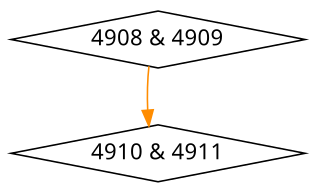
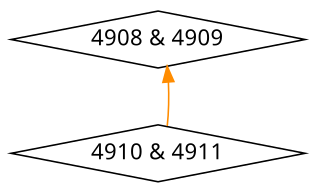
edge "4908 & 4909" -> "4910 & 4911": reversed
